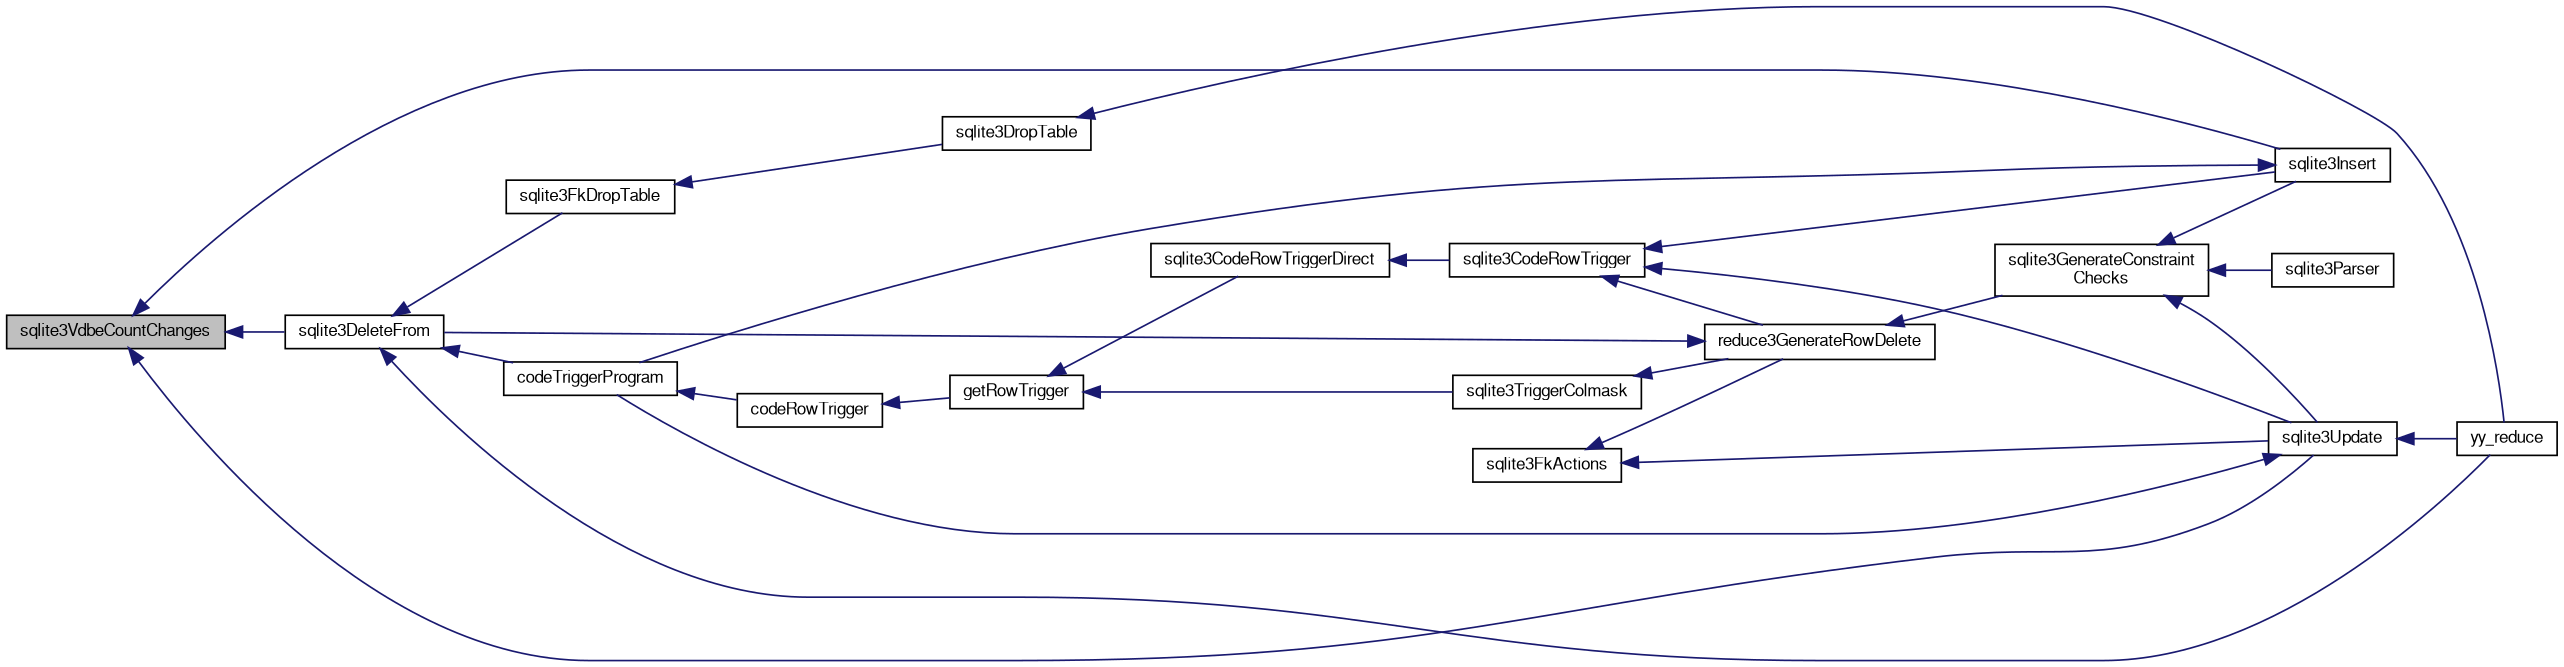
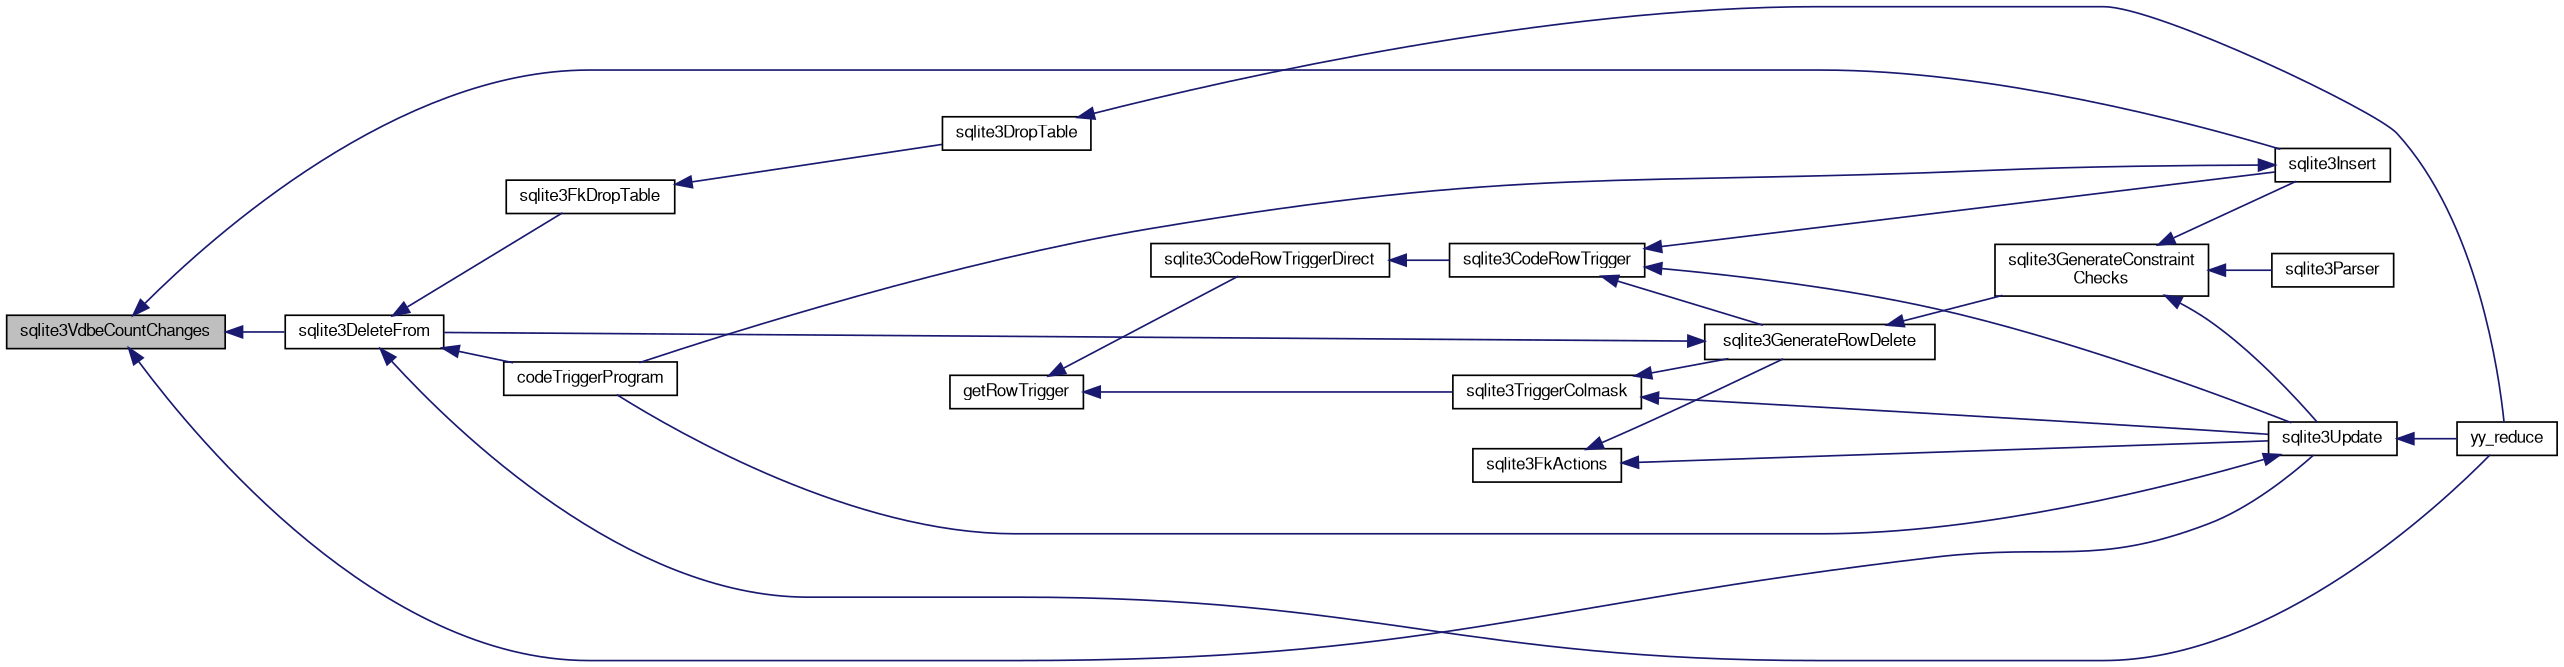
node "reduce3GenerateRowDelete": label "reduce3GenerateRowDelete" -> "sqlite3GenerateRowDelete"
node "codeRowTrigger": removed
edge "sqlite3Update" -> "sqlite3TriggerColmask": added
